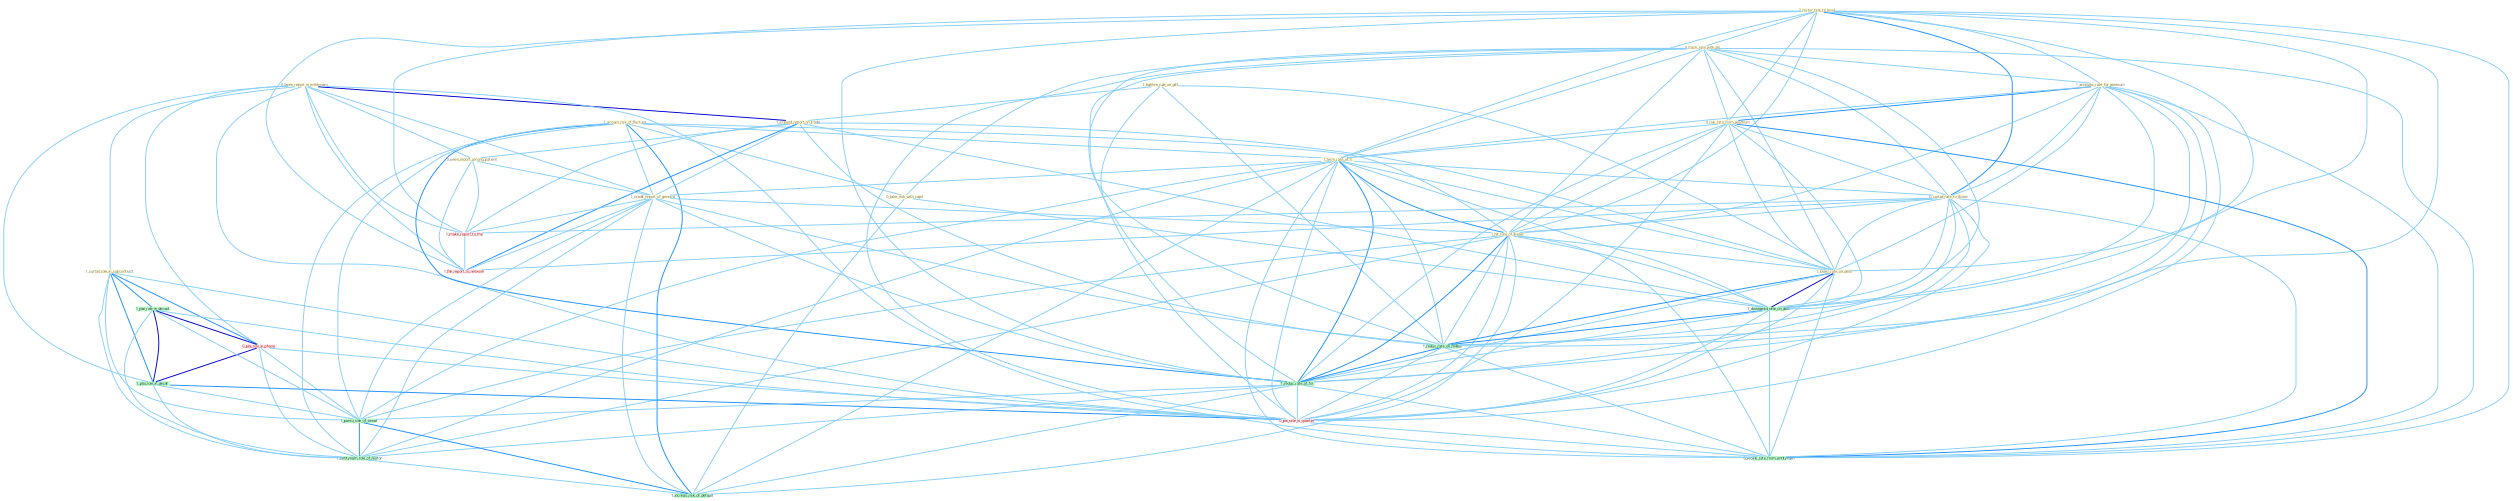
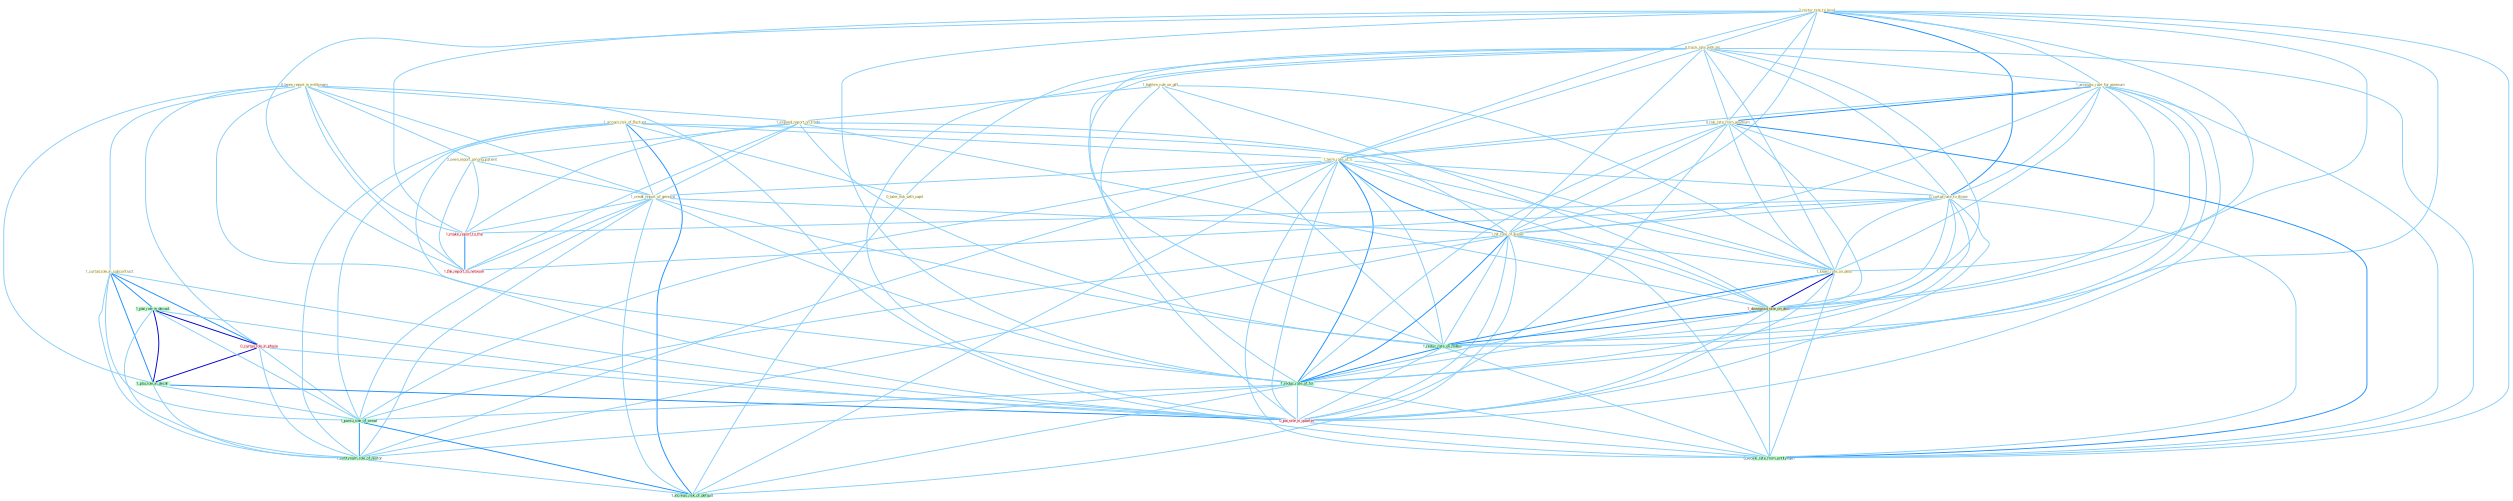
edge "0_been_report_in_entitynam" -- "1_expand_report_on_trade": color #0000cd -> #87cefa
edge "1_expand_report_on_trade" -- "1_file_report_to_network": color #1e90ff -> #87cefa
edge "1_make_report_to_the" -- "1_file_report_to_network": color #87cefa -> #1e90ff
edge "0_take_risk_with_capit" -- "1_downgrad_rate_on_debt": now "1_tighten_rule_on_gift" -- "1_downgrad_rate_on_debt"
node "1_downgrad_rate_on_debt": fontcolor #2f4f4f -> #b22222
edge "1_accept_risk_of_fluctuat" -- "1_reduc_rate_of_for": color #1e90ff -> #87cefa
node "0_plai_role_in_phase": label "0_plai_role_in_phase" -> "0_curtail_role_in_phase"
